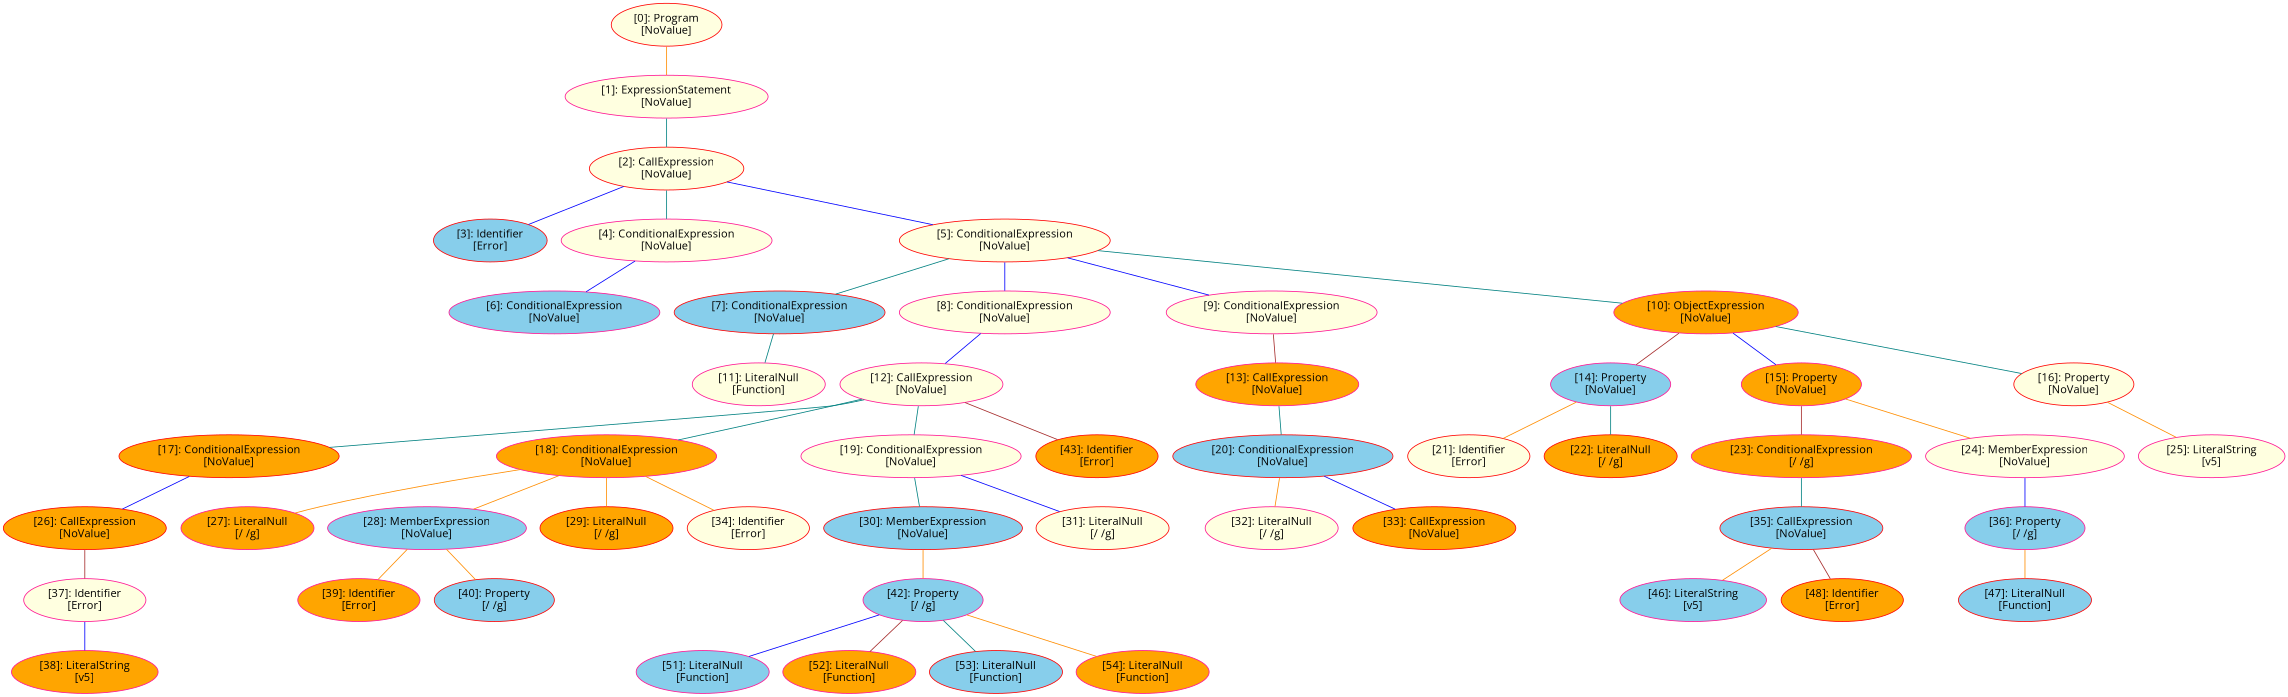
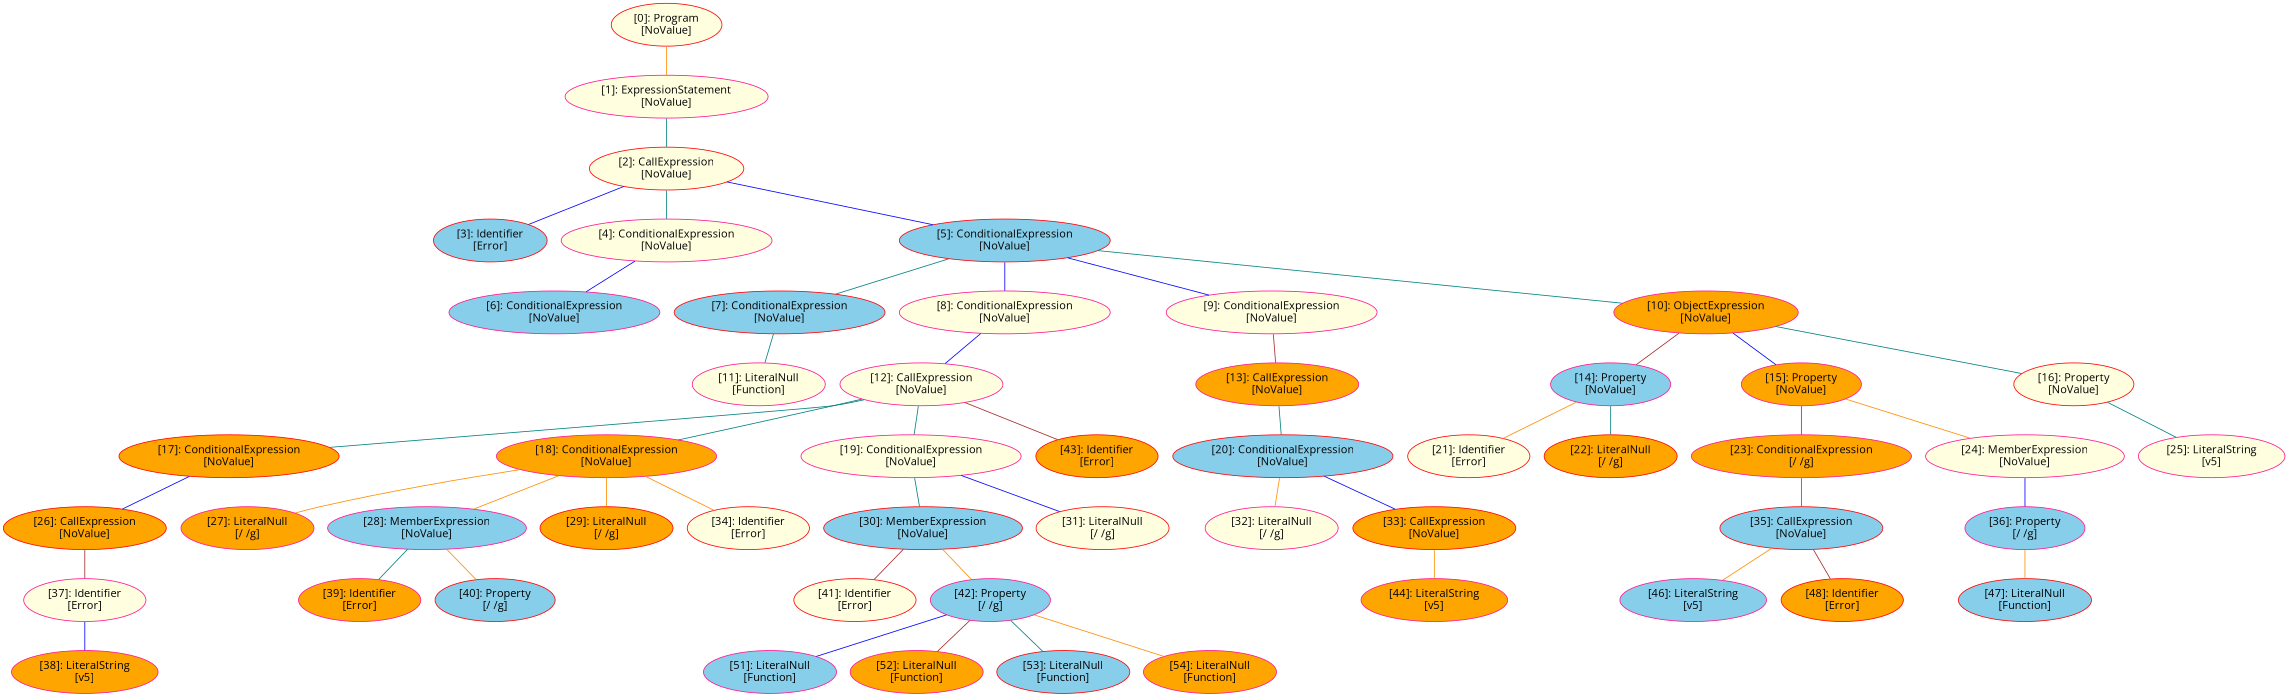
node "[5]: ConditionalExpression [NoValue]": fillcolor lightyellow -> skyblue
edge "[16]: Property [NoValue]" -- "[25]: LiteralString [v5]": color darkorange -> teal
edge "[28]: MemberExpression [NoValue]" -- "[39]: Identifier [Error]": color darkorange -> teal
node "[41]: Identifier [Error]": added
node "[44]: LiteralString [v5]": added
